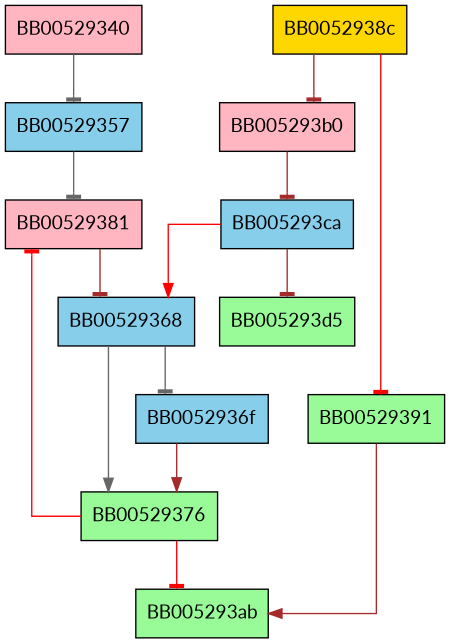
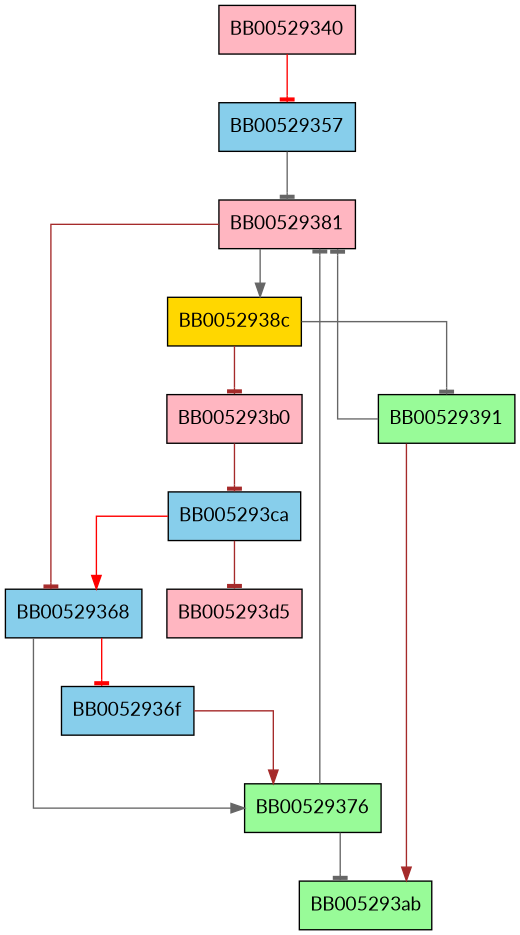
edge "BB00529340" -> "BB00529357": color gray40 -> red
edge "BB0052938c" -> "BB00529391": color red -> gray40
edge "BB00529381" -> "BB0052938c": added
node "BB005293d5": fillcolor palegreen -> lightpink
edge "BB00529391" -> "BB00529381": added
edge "BB00529368" -> "BB0052936f": color gray40 -> red
edge "BB00529376" -> "BB00529381": color red -> gray40
edge "BB00529376" -> "BB005293ab": color red -> gray40
